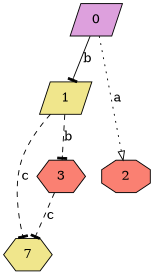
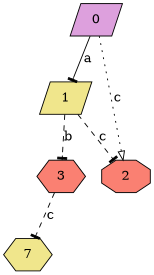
edge "0" -> "1": label "b" -> "a"
edge "0" -> "2": label "a" -> "c"
edge "1" -> "7": now "1" -> "2"
